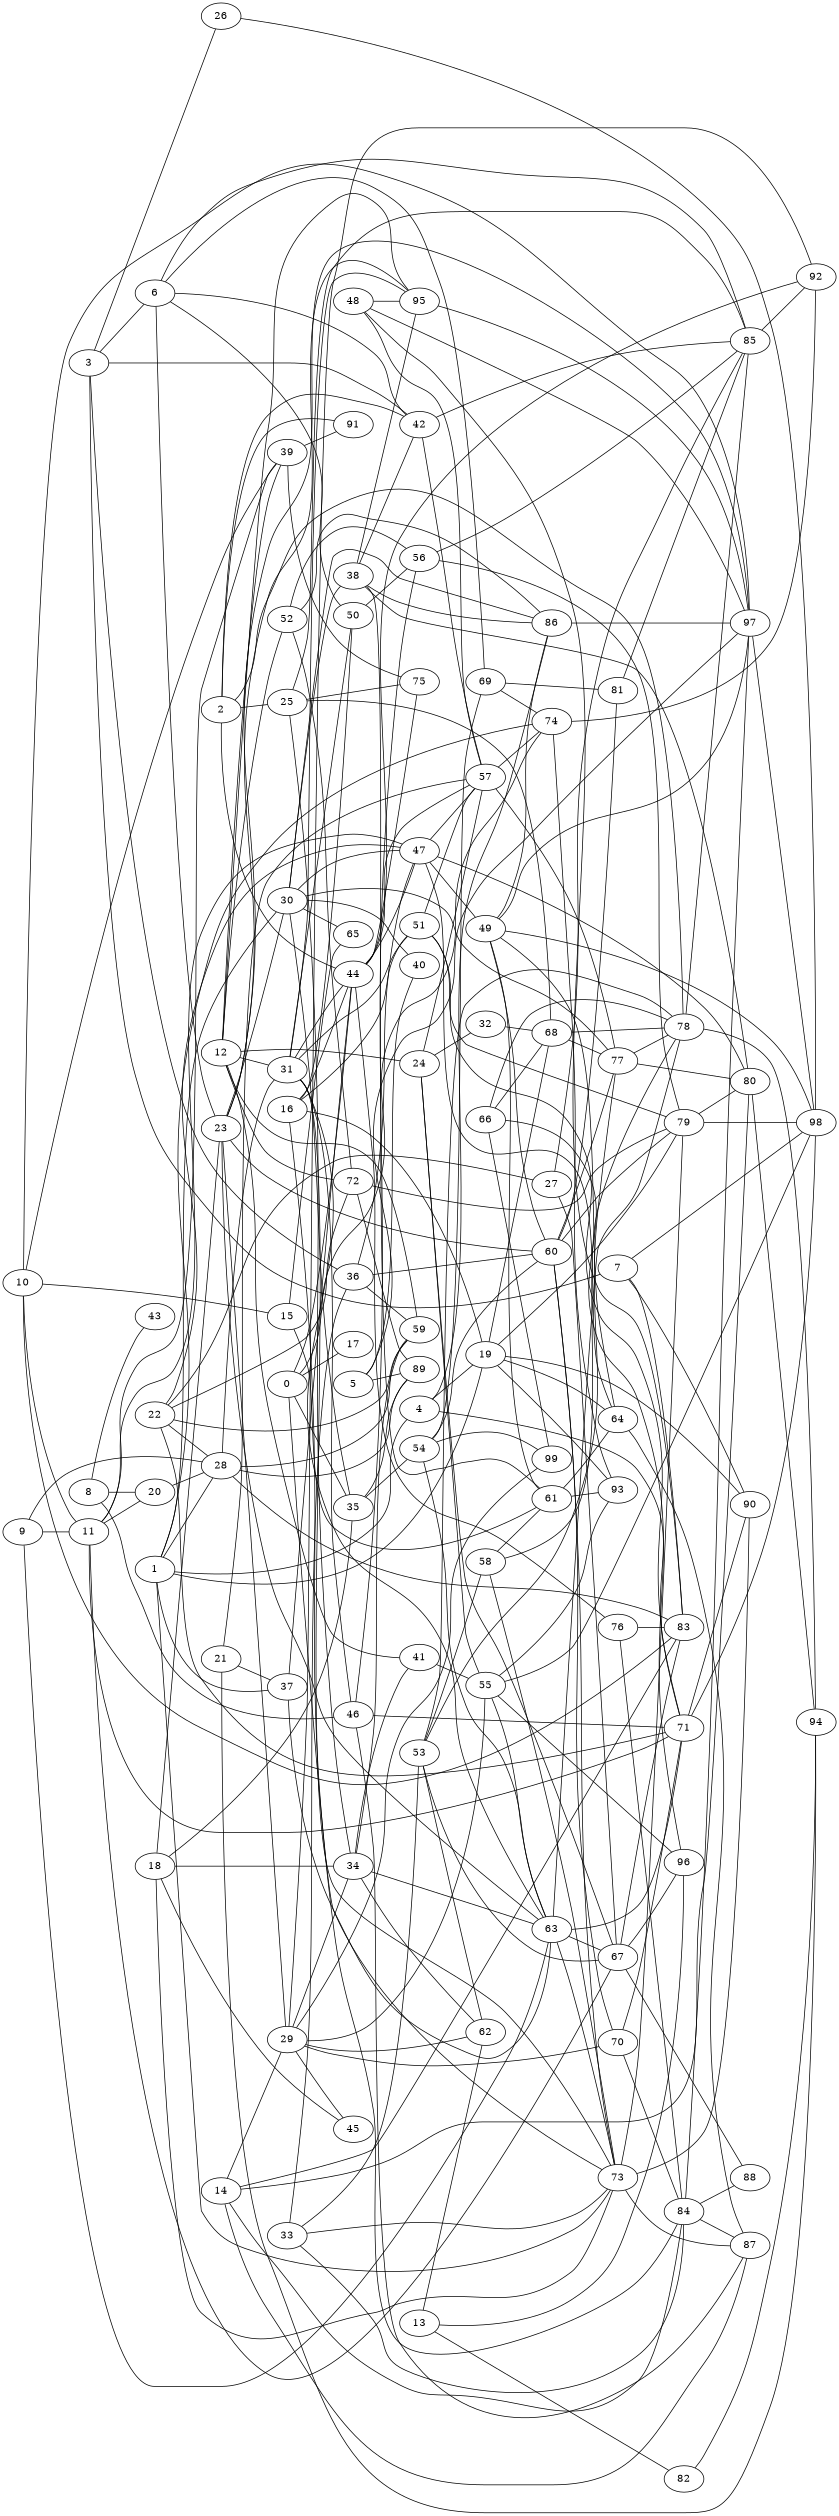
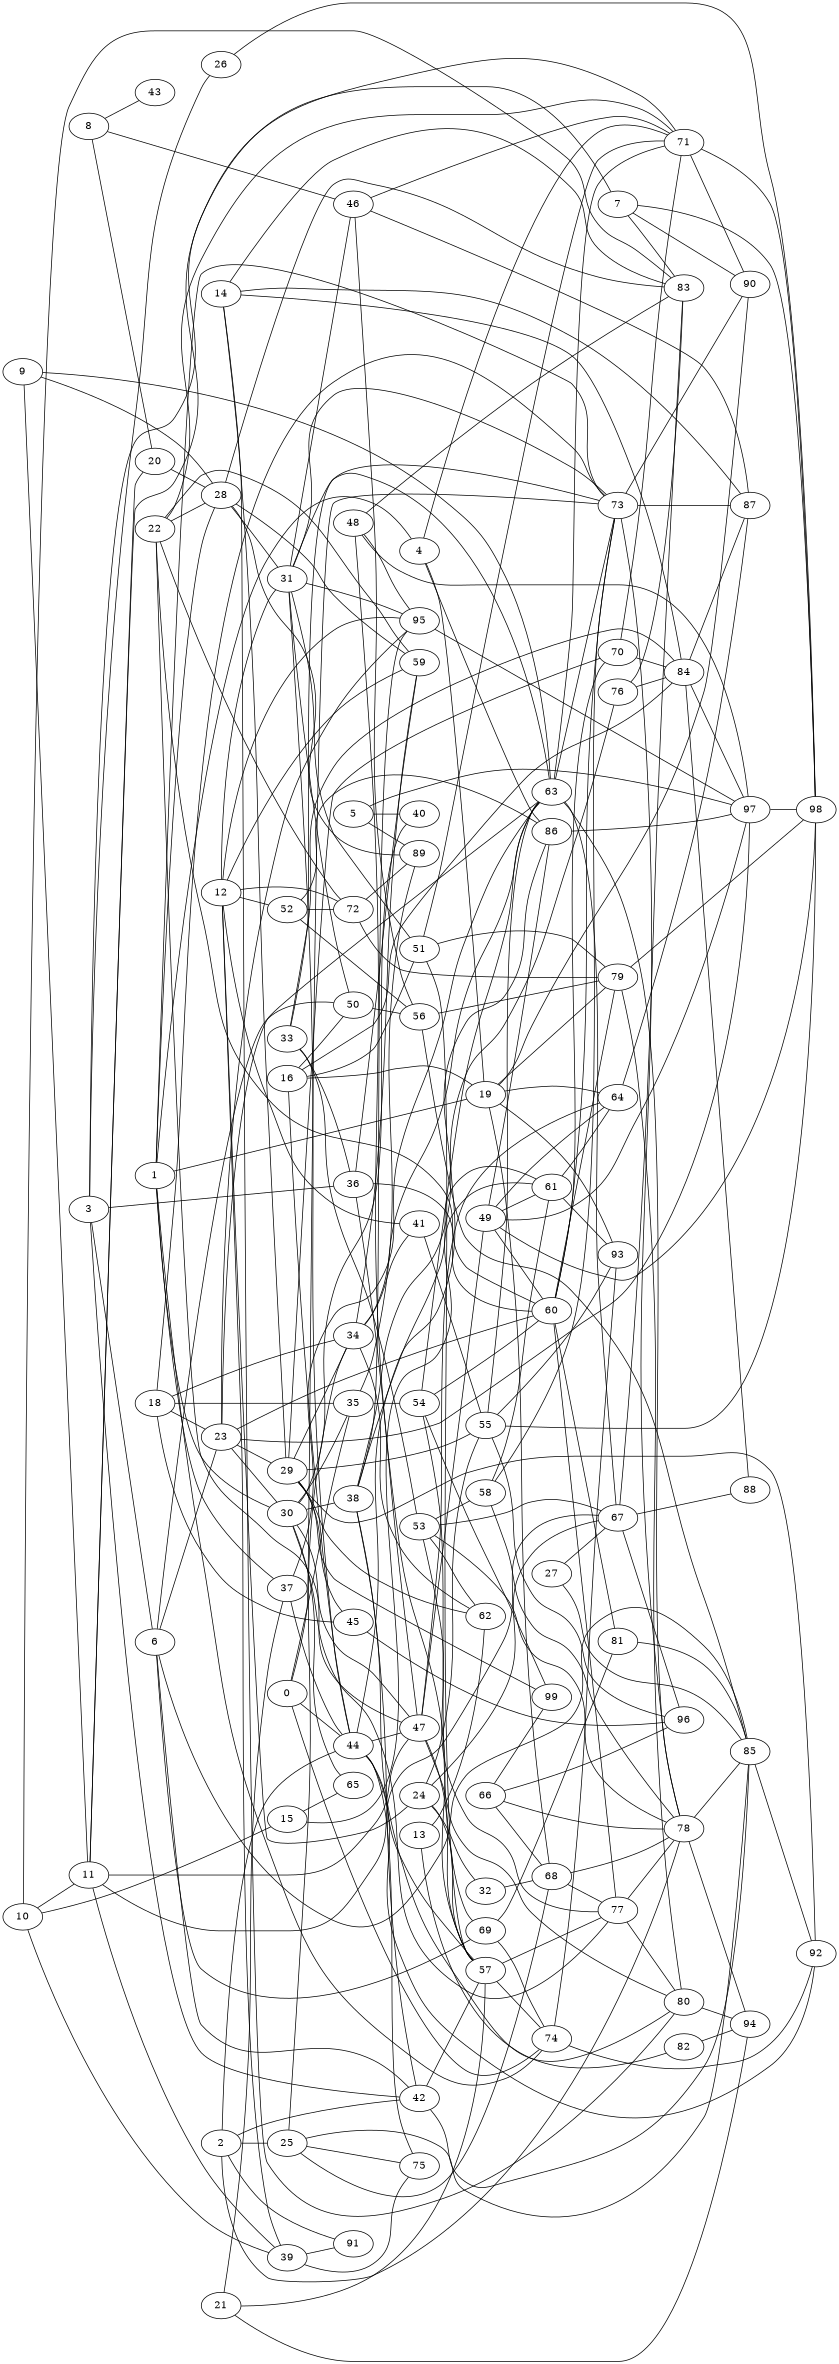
edge "97" -- "10": removed
edge "86" -- "30": removed
edge "27" -- "22": now "60" -- "22"
node "17": removed
edge "79" -- "73": now "78" -- "73"
edge "96" -- "13": now "96" -- "45"
